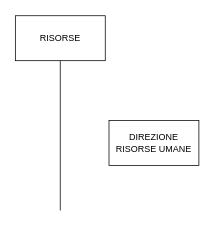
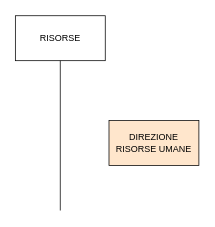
node "DIREZIONE RISORSE UMANE": fillcolor #ffffff -> #ffe6cc
